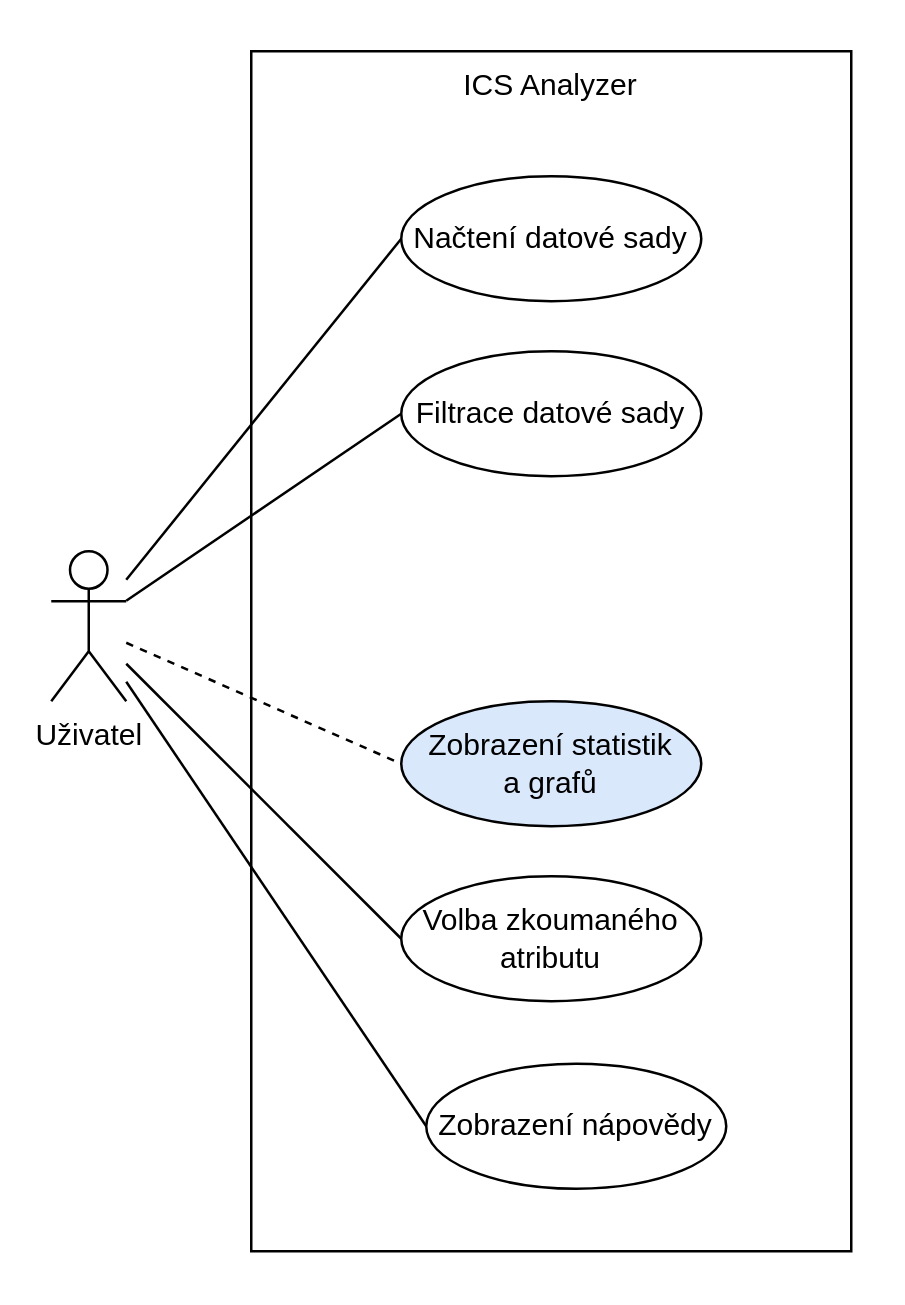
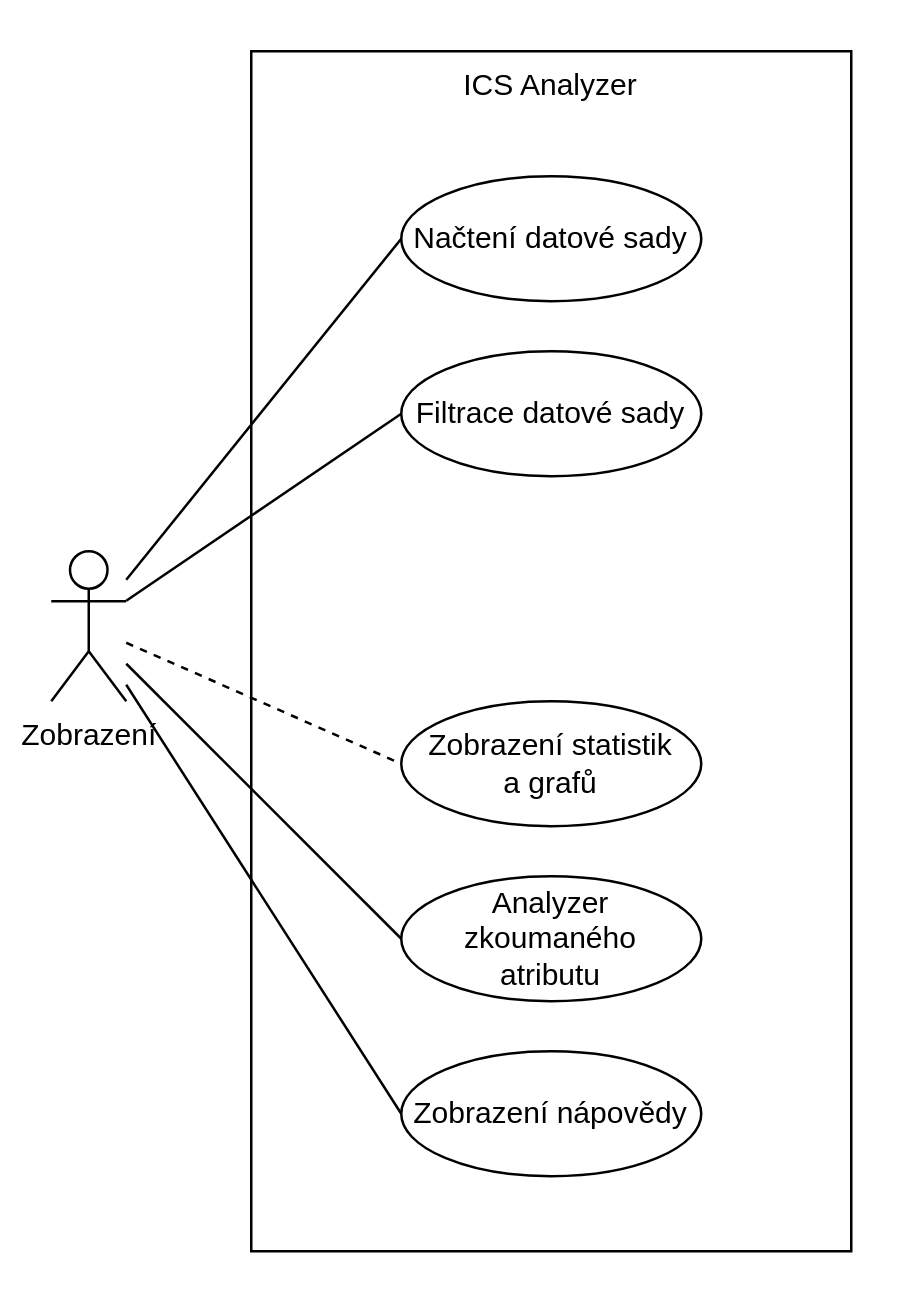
node "Uživatel": label "Uživatel" -> "Zobrazení"
node "Zobrazení statistik a grafů": fillcolor #dae8fc -> #ffffff
node "Volba zkoumaného atributu": label "Volba zkoumaného atributu" -> "Analyzer zkoumaného atributu"
node "Zobrazení nápovědy": moved (576, 1126) -> (551, 1114)
